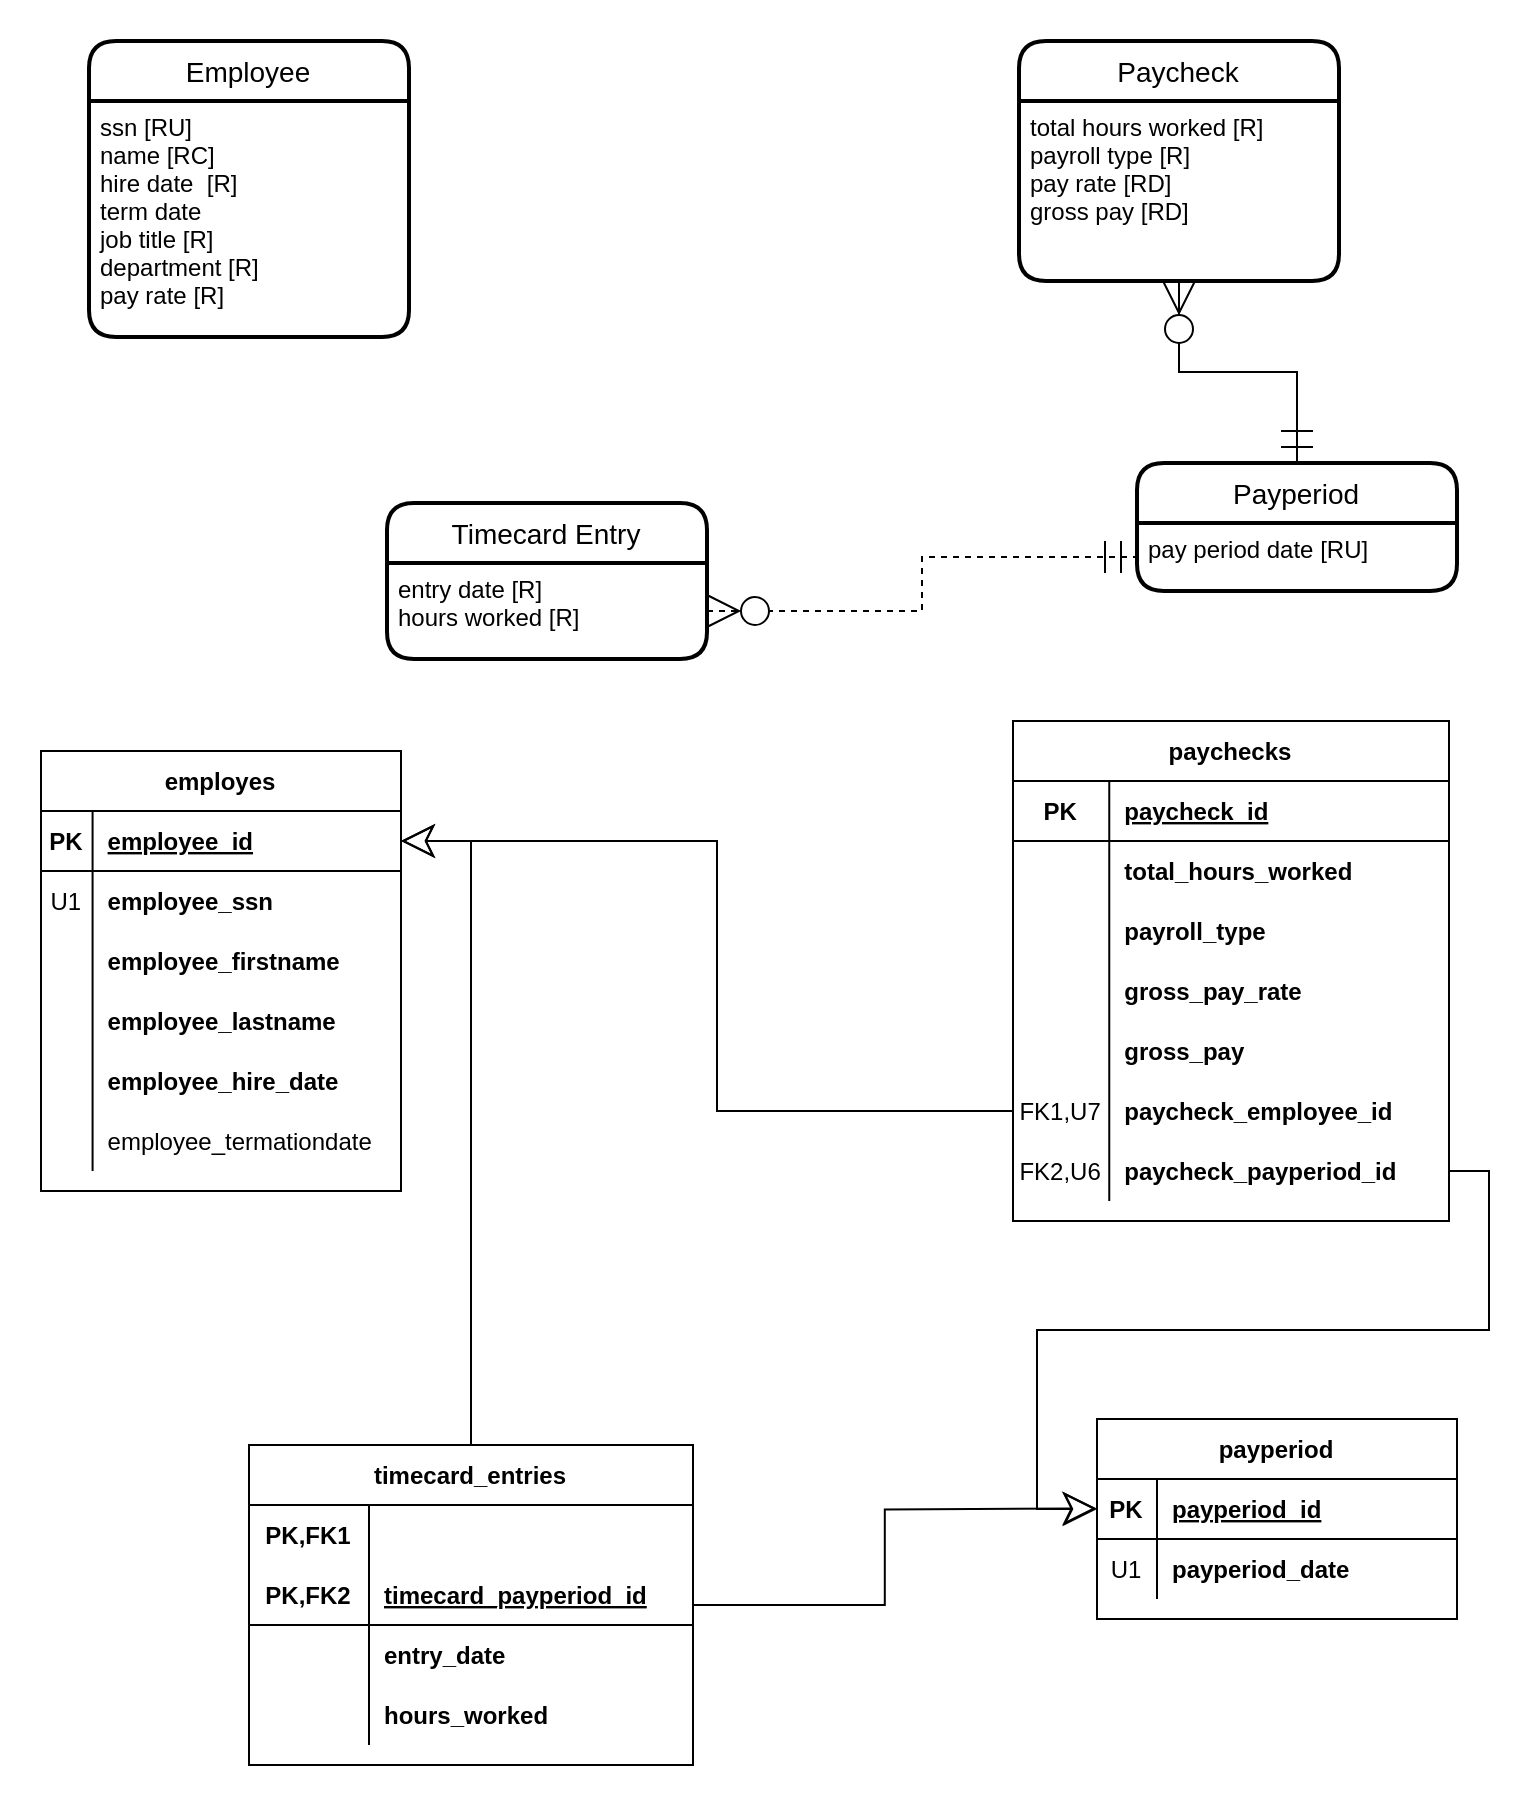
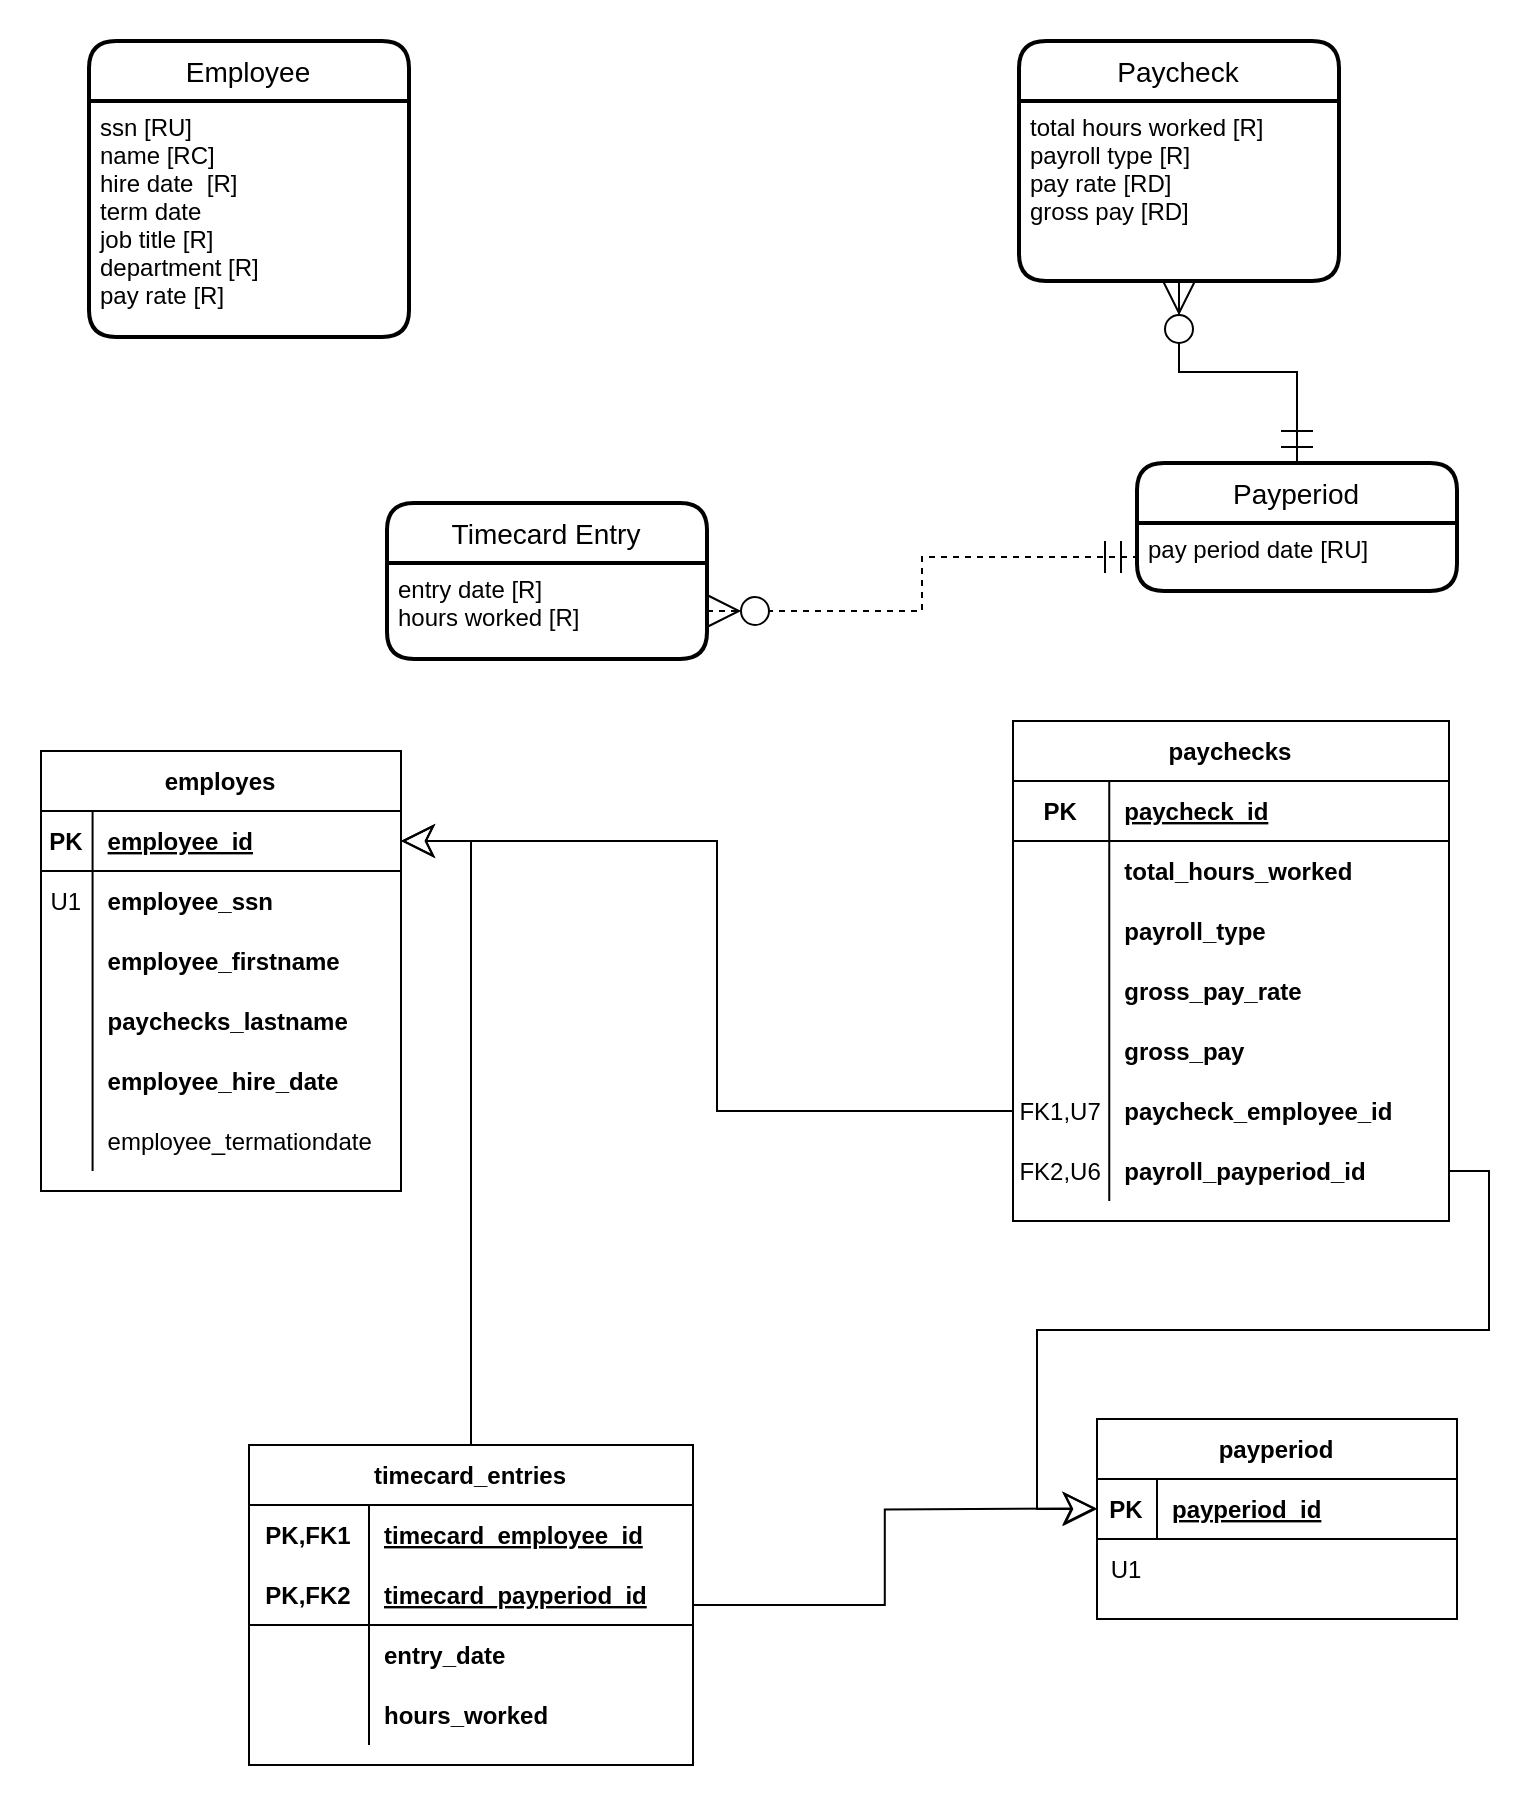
node "employee_lastname": label "employee_lastname" -> "paychecks_lastname"
node "paycheck_payperiod_id": label "paycheck_payperiod_id" -> "payroll_payperiod_id"
node "timecard_employee_id": added
node "payperiod_date": removed
